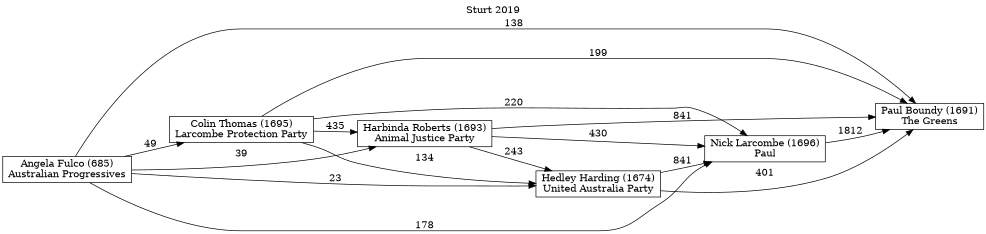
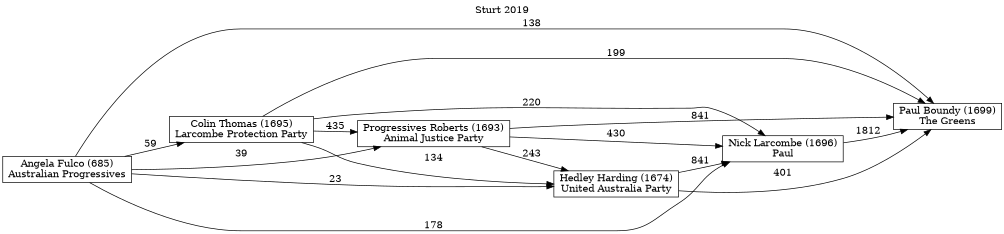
node "Paul Boundy (1691) The Greens": label "Paul Boundy (1691) The Greens" -> "Paul Boundy (1699) The Greens"
node "Harbinda Roberts (1693) Animal Justice Party": label "Harbinda Roberts (1693) Animal Justice Party" -> "Progressives Roberts (1693) Animal Justice Party"
edge "Angela Fulco (685) Australian Progressives" -> "Colin Thomas (1695) Larcombe Protection Party": label "49" -> "59"
